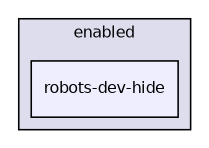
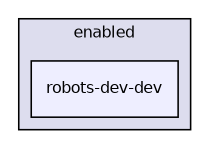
node "robots-dev-hide": label "robots-dev-hide" -> "robots-dev-dev"
